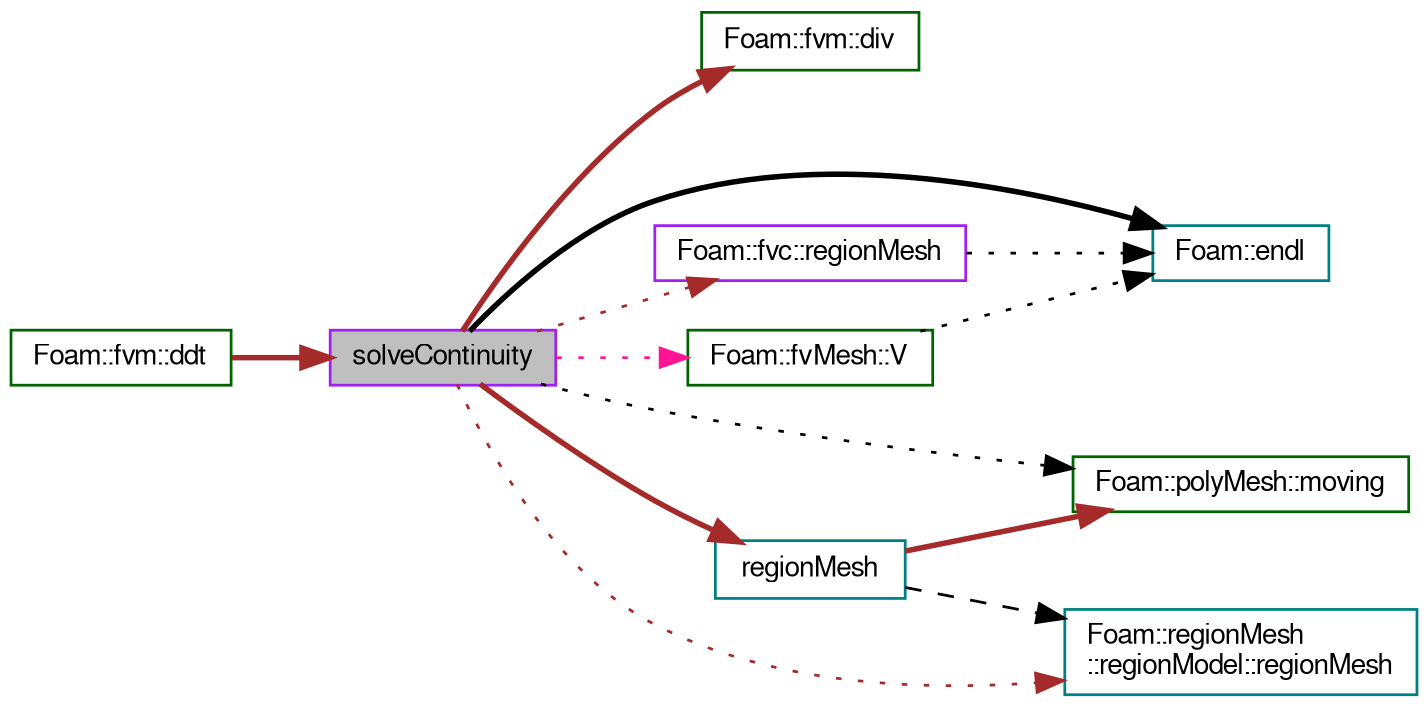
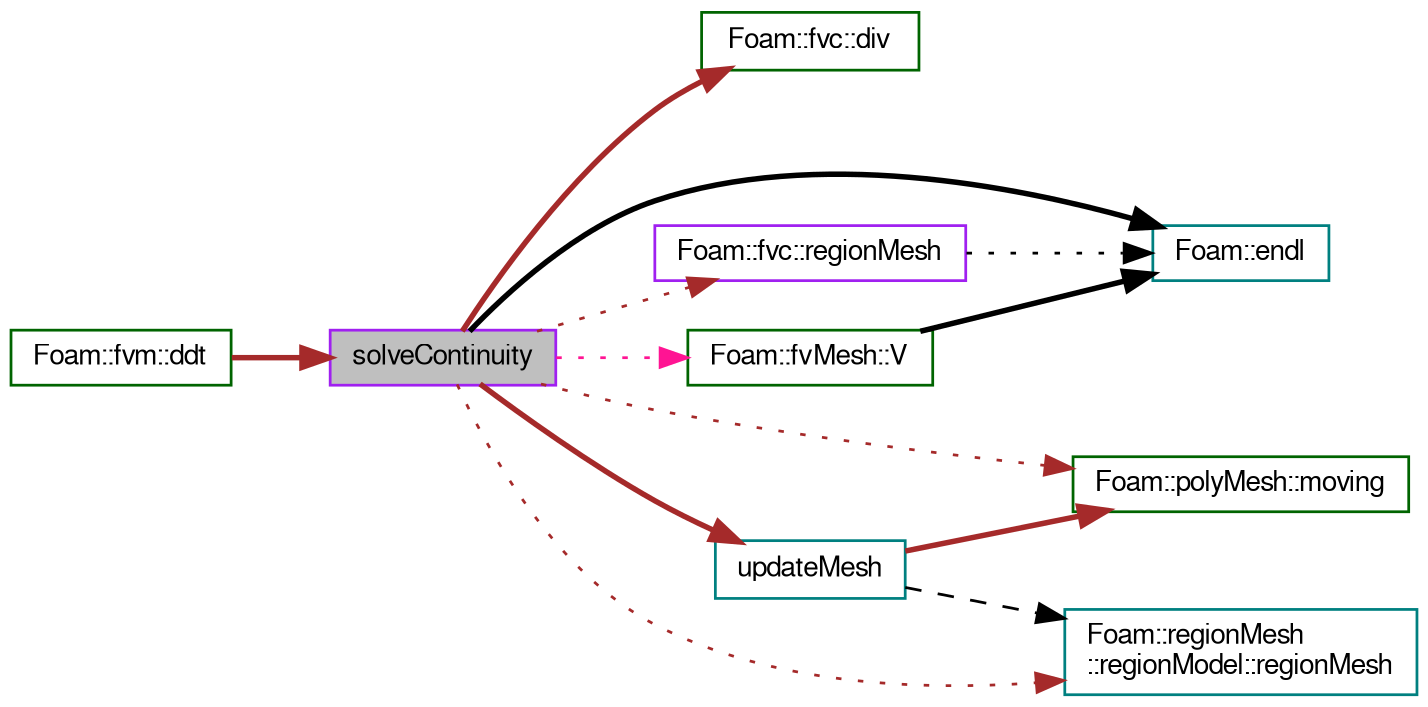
node "Foam::fvm::div": label "Foam::fvm::div" -> "Foam::fvc::div"
edge "Foam::fvMesh::V" -> "Foam::endl": style dotted -> bold
edge "solveContinuity" -> "Foam::polyMesh::moving": color black -> brown
node "regionMesh": label "regionMesh" -> "updateMesh"
